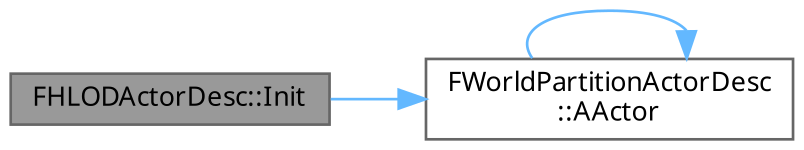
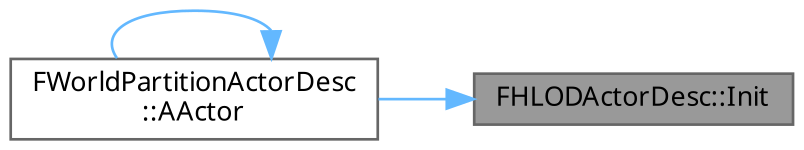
edge "FHLODActorDesc::Init" -> "FWorldPartitionActorDesc ::AActor": reversed
